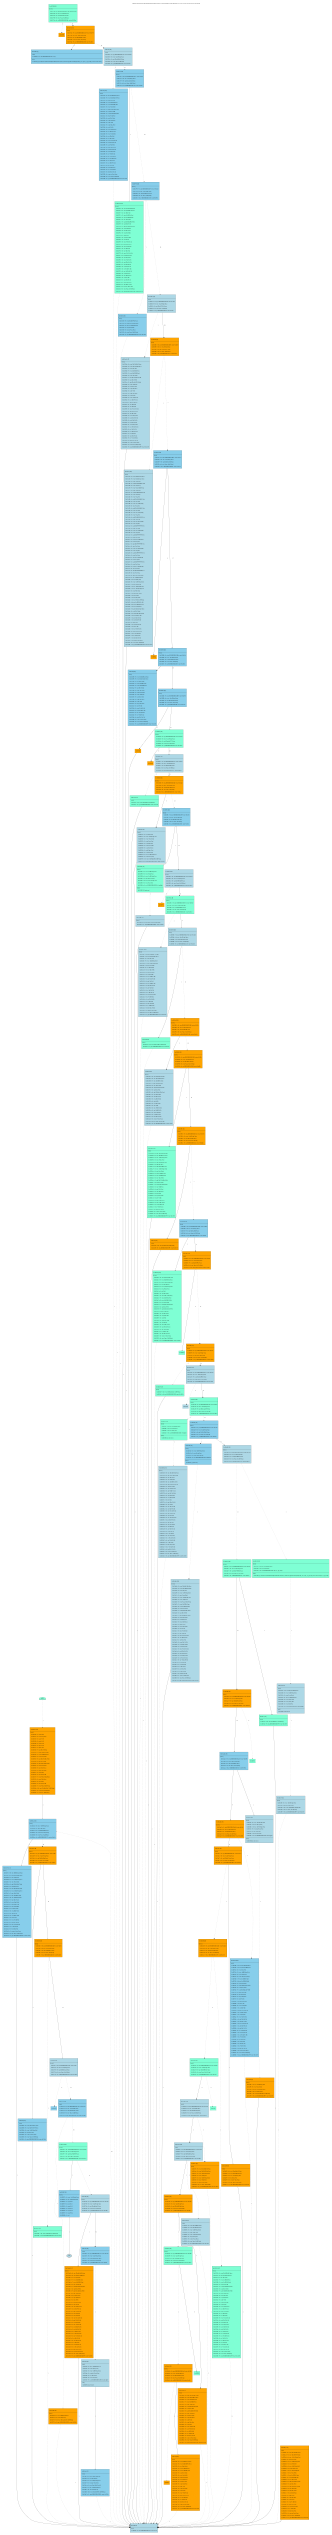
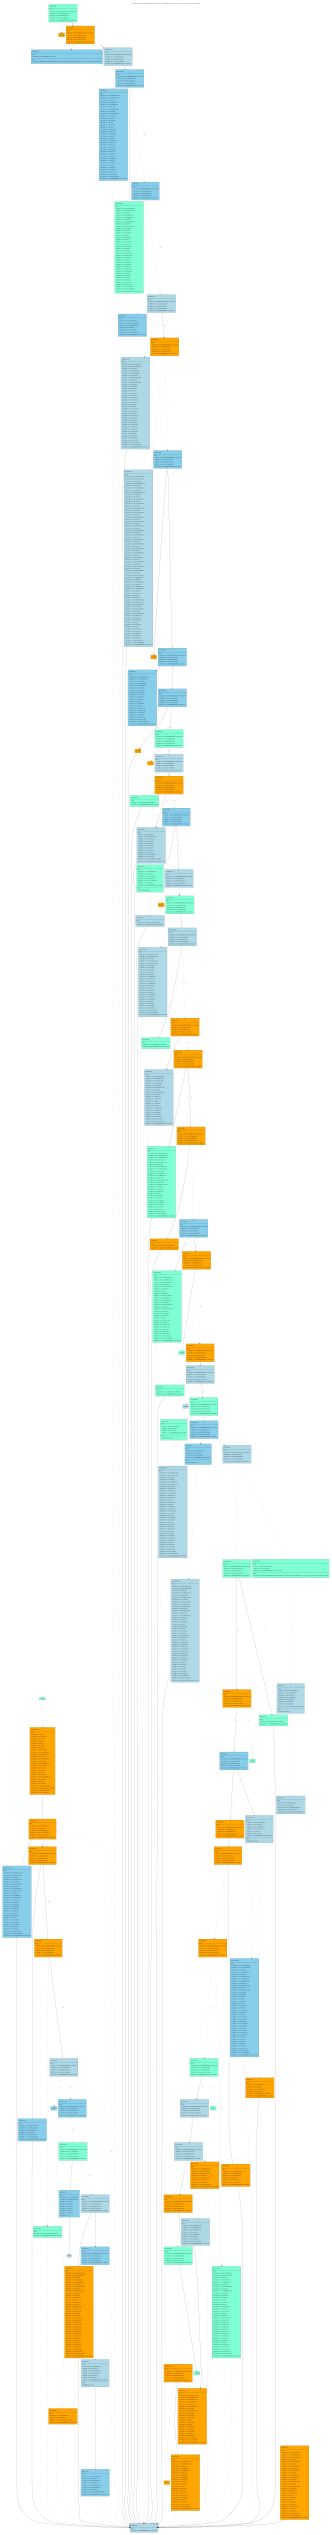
node "0x4016a4 [32]": fillcolor skyblue -> orange
